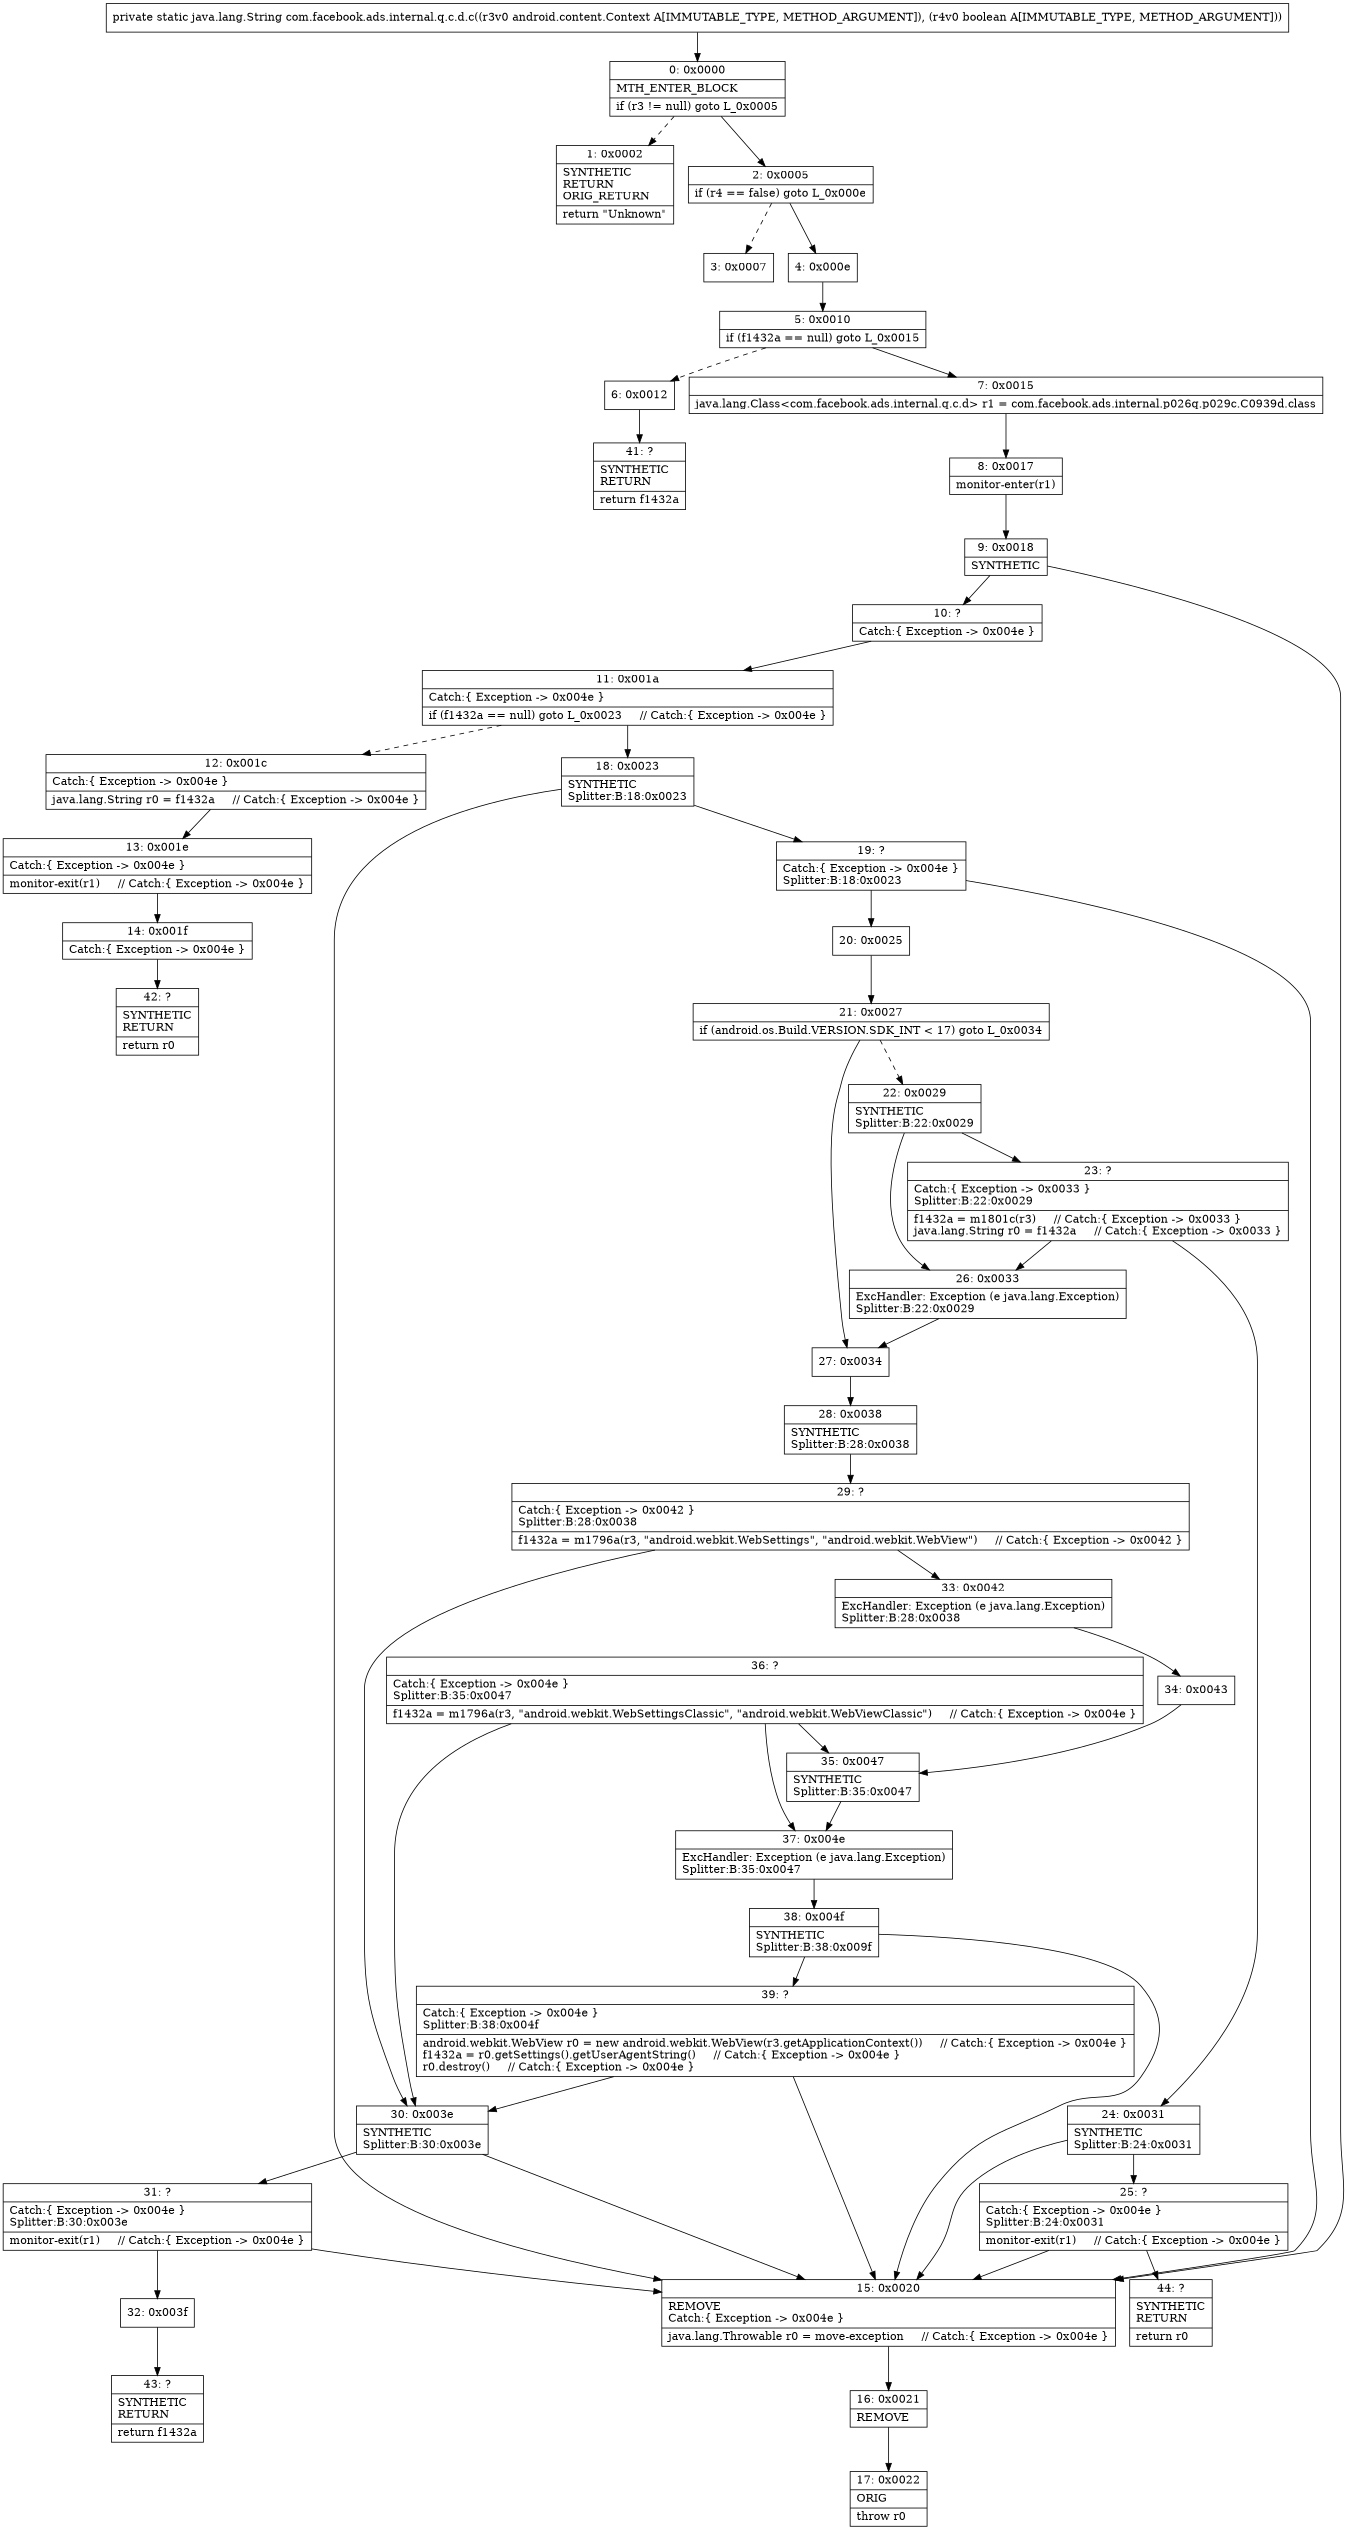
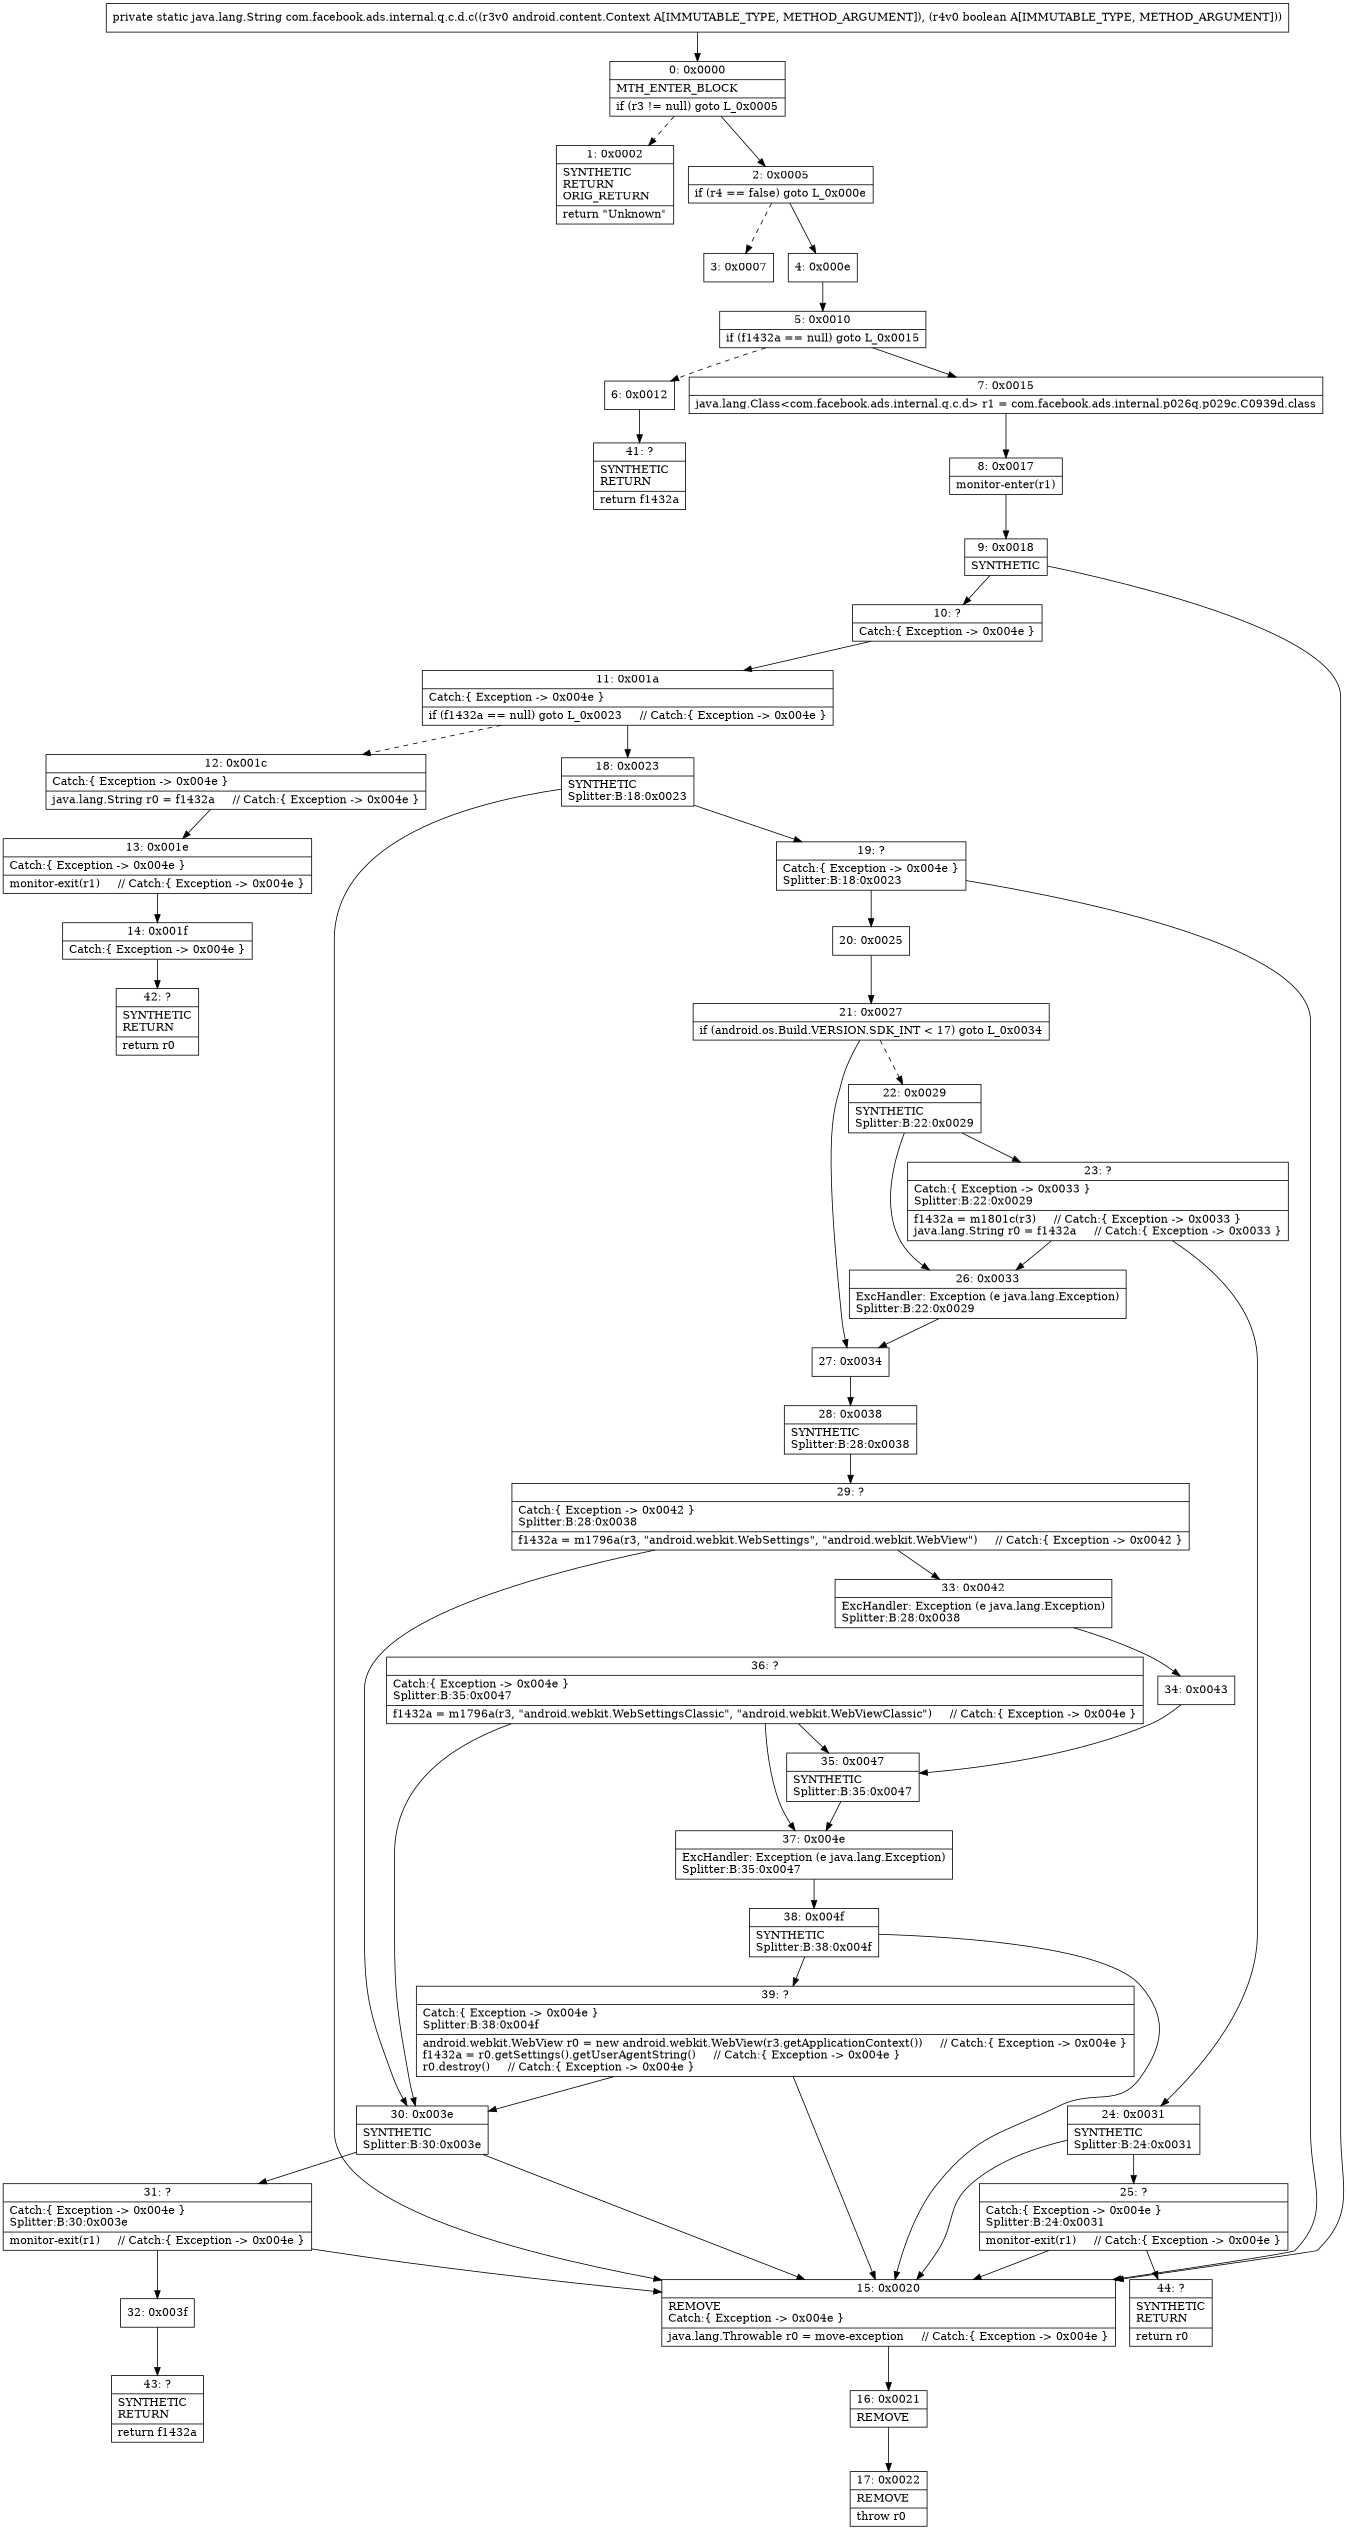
node "38: 0x004f": text "Splitter:B:38:0x009f" -> "Splitter:B:38:0x004f"
node "17: 0x0022": text "ORIG" -> "REMOVE"
